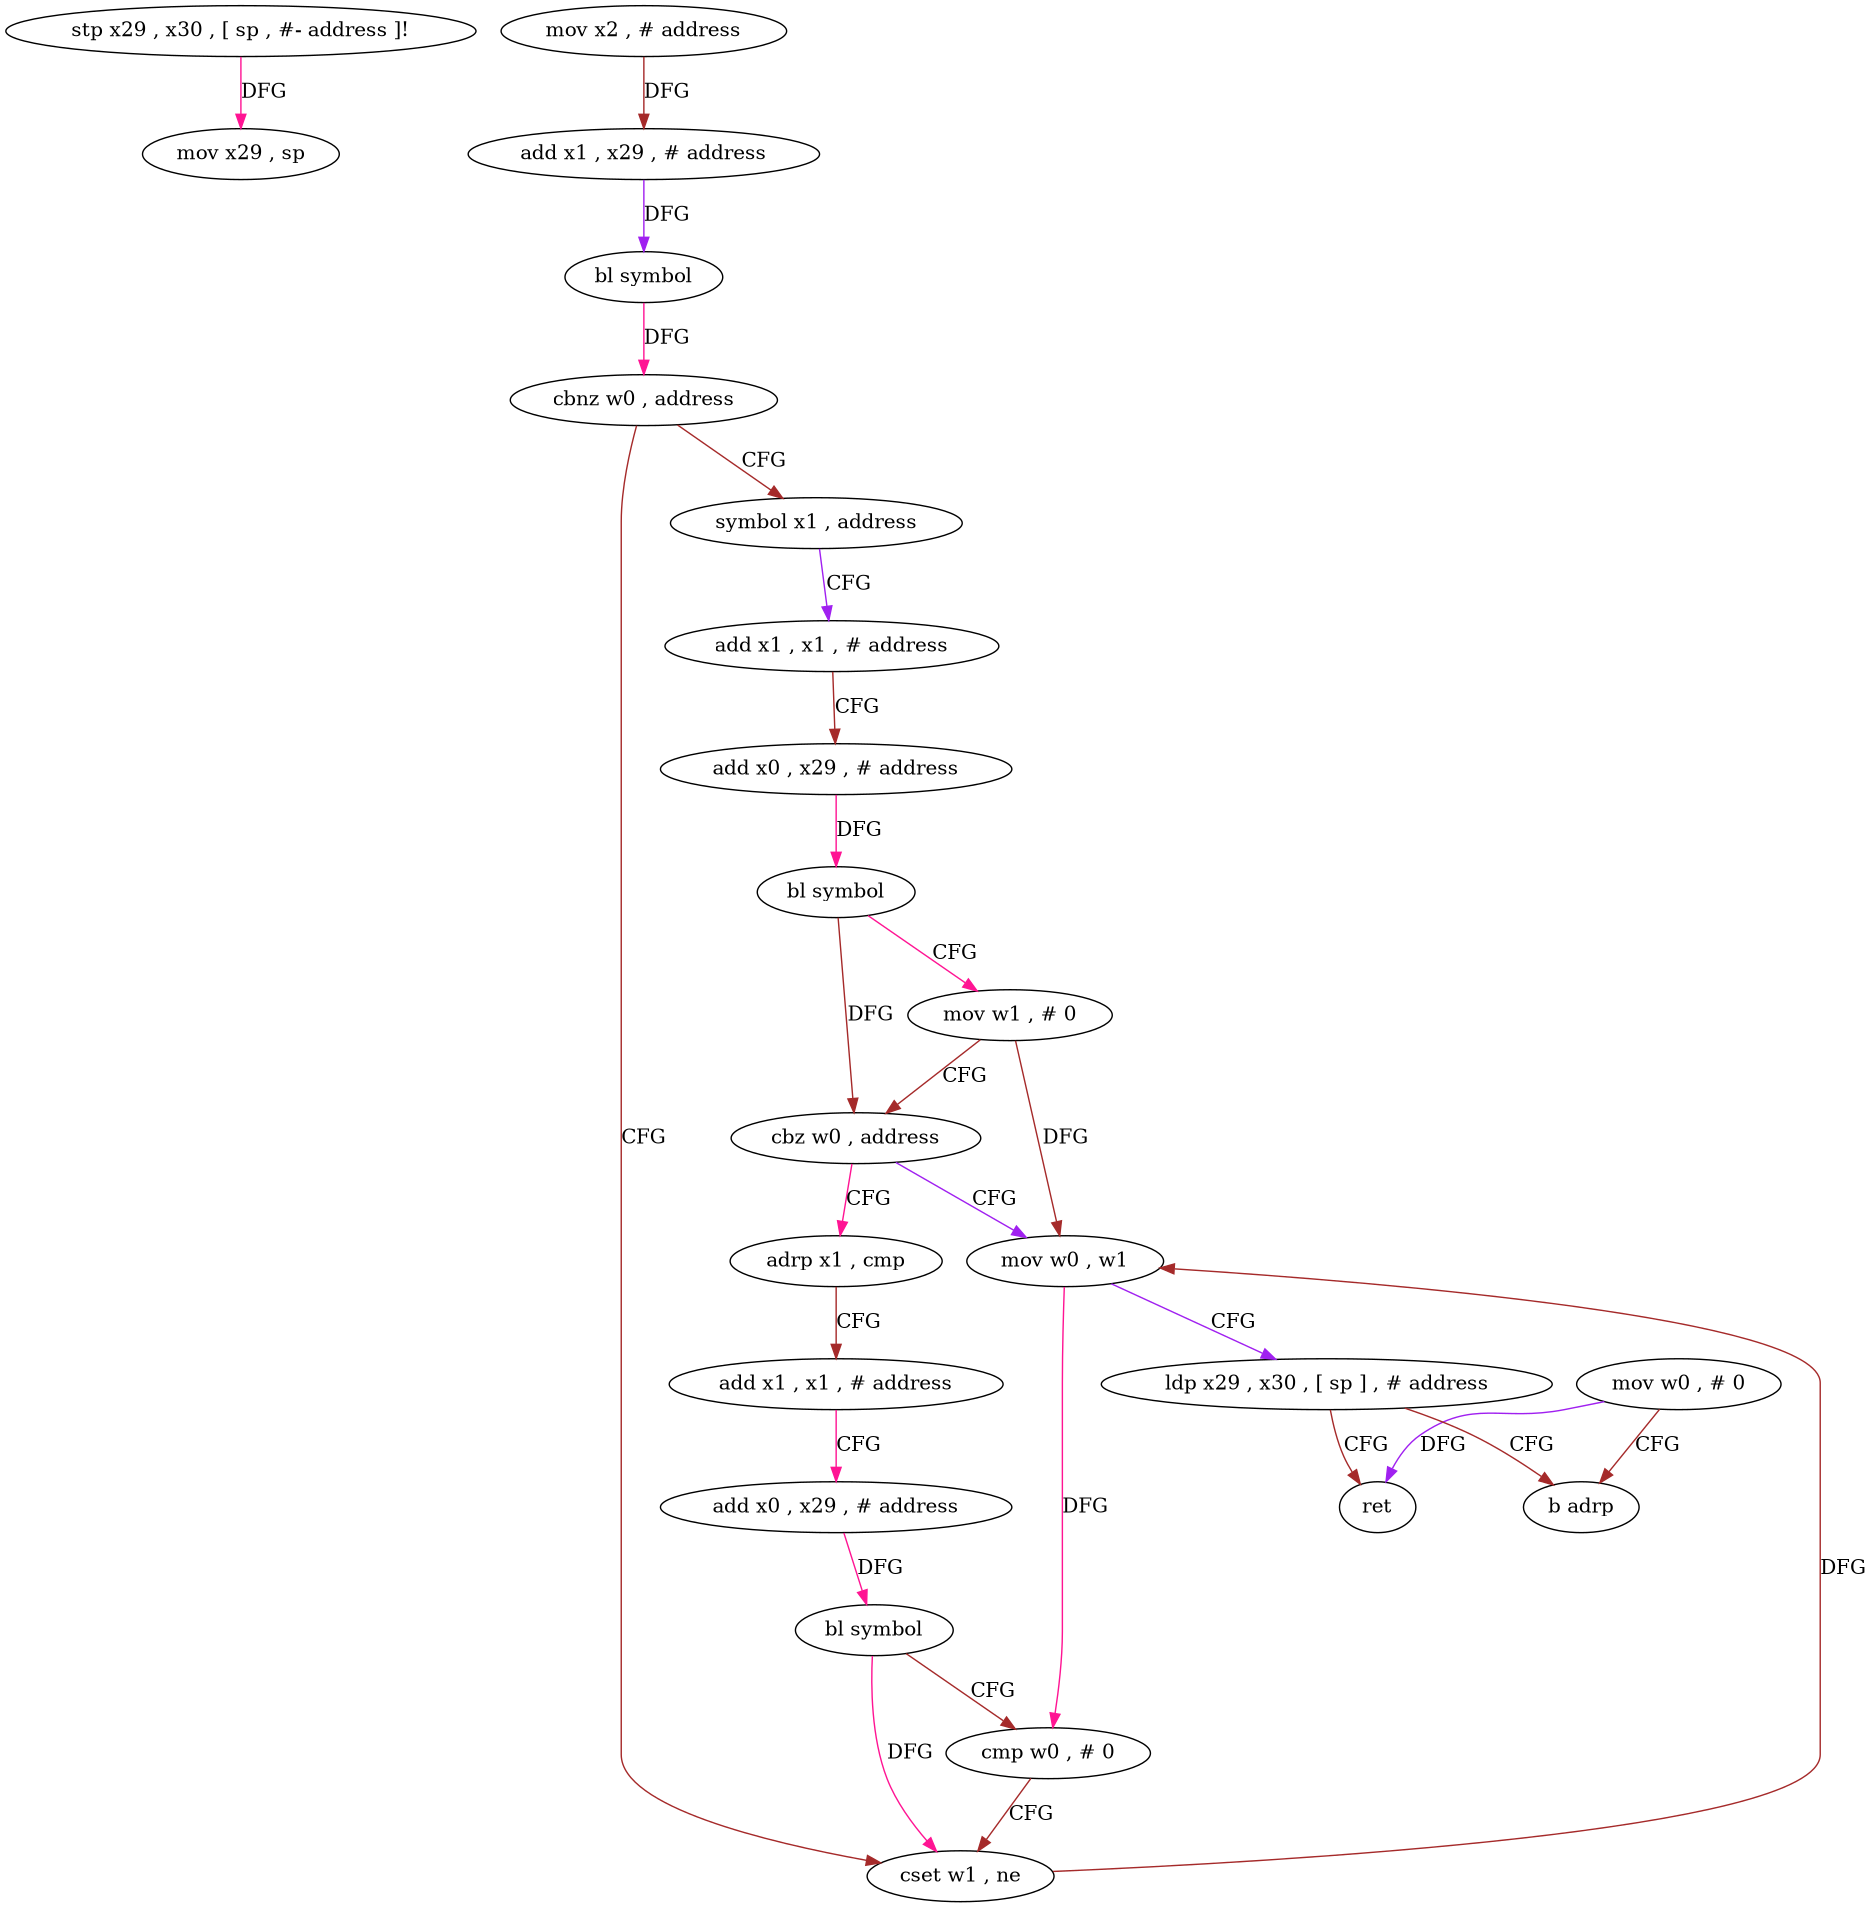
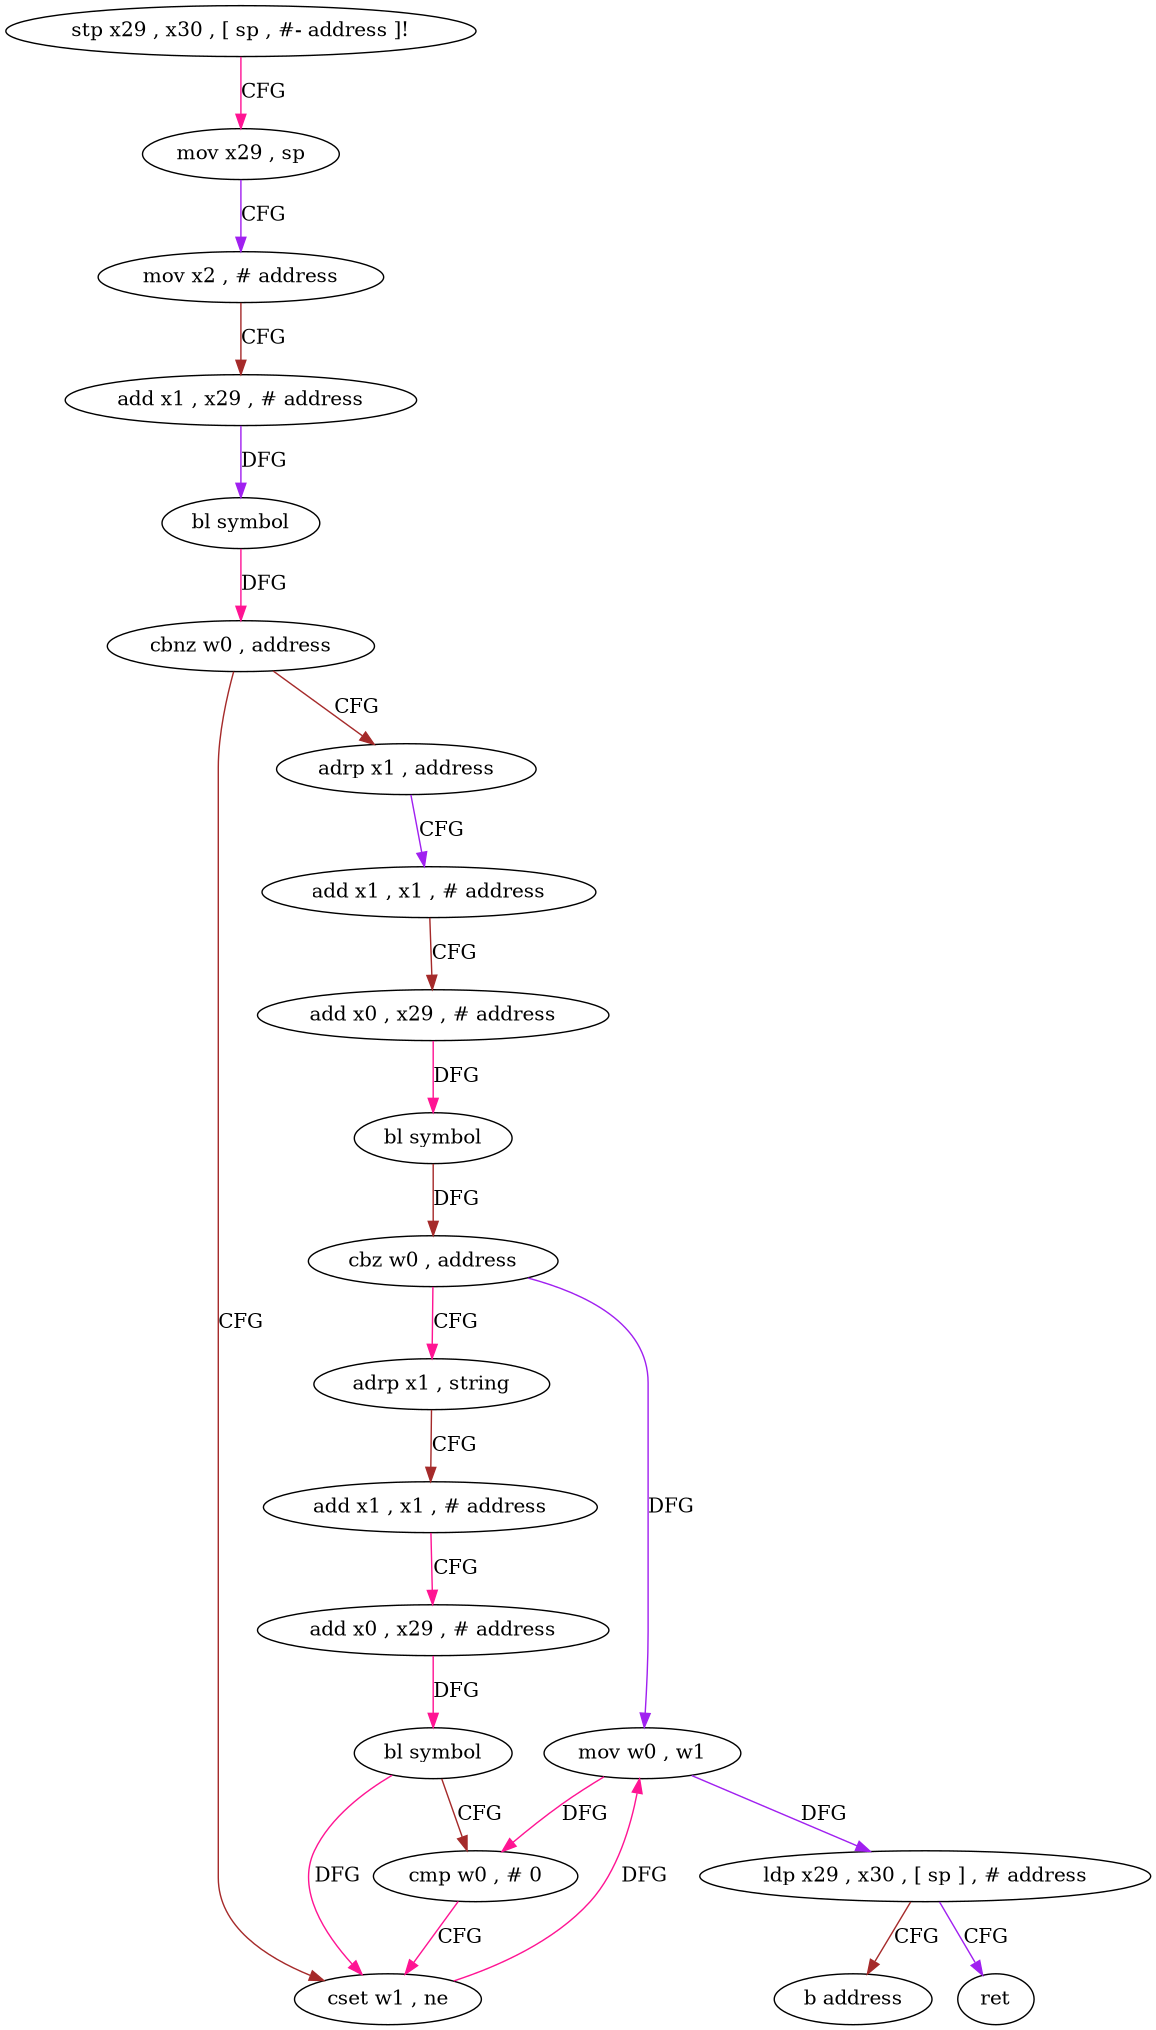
edge "stp x29 , x30 , [ sp , #- address ]!" -> "mov x29 , sp": label "DFG" -> "CFG"
edge "mov x2 , # address" -> "add x1 , x29 , # address": label "DFG" -> "CFG"
edge "mov x29 , sp" -> "mov x2 , # address": added, label "CFG"
node "symbol x1 , address": label "symbol x1 , address" -> "adrp x1 , address"
node "mov w1 , # 0": removed
edge "cbz w0 , address" -> "mov w0 , w1": label "CFG" -> "DFG"
node "adrp x1 , cmp": label "adrp x1 , cmp" -> "adrp x1 , string"
edge "mov w0 , w1" -> "ldp x29 , x30 , [ sp ] , # address": label "CFG" -> "DFG"
node "mov w0 , # 0": removed
edge "ldp x29 , x30 , [ sp ] , # address" -> "ret": color brown -> purple
node "b adrp": label "b adrp" -> "b address"
edge "cset w1 , ne" -> "mov w0 , w1": color brown -> deeppink
edge "cmp w0 , # 0" -> "cset w1 , ne": color brown -> deeppink
